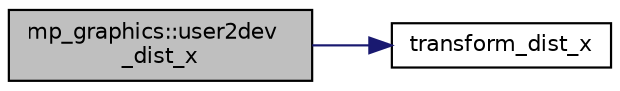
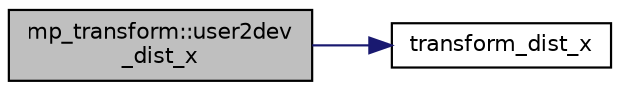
node "mp_graphics::user2dev _dist_x": label "mp_graphics::user2dev _dist_x" -> "mp_transform::user2dev _dist_x"
